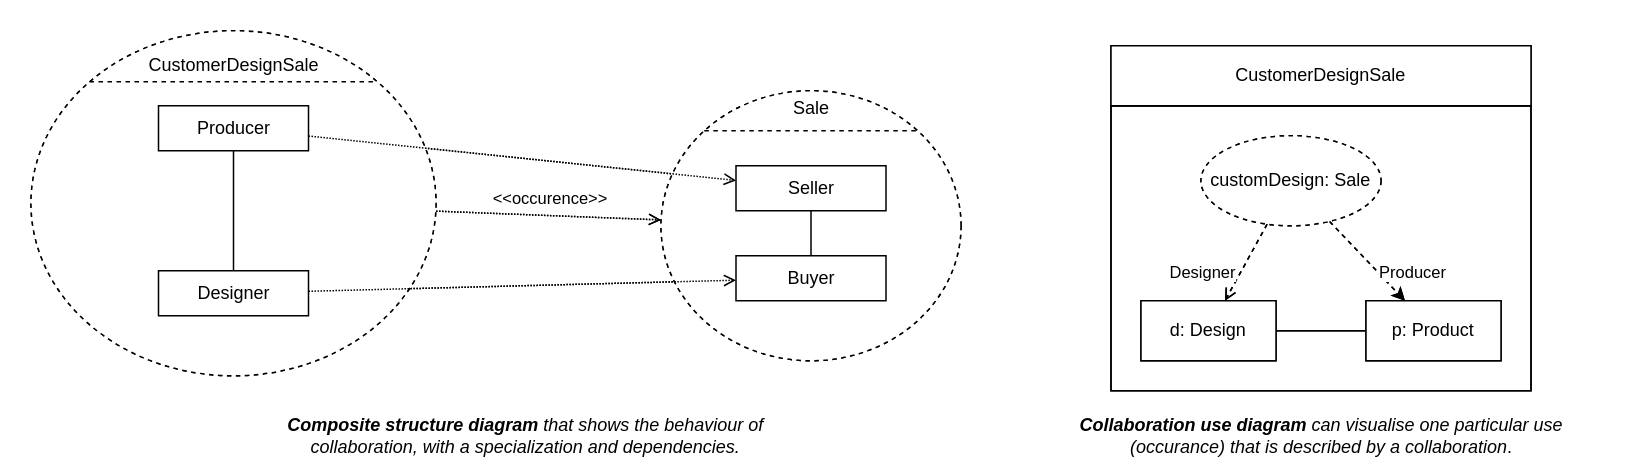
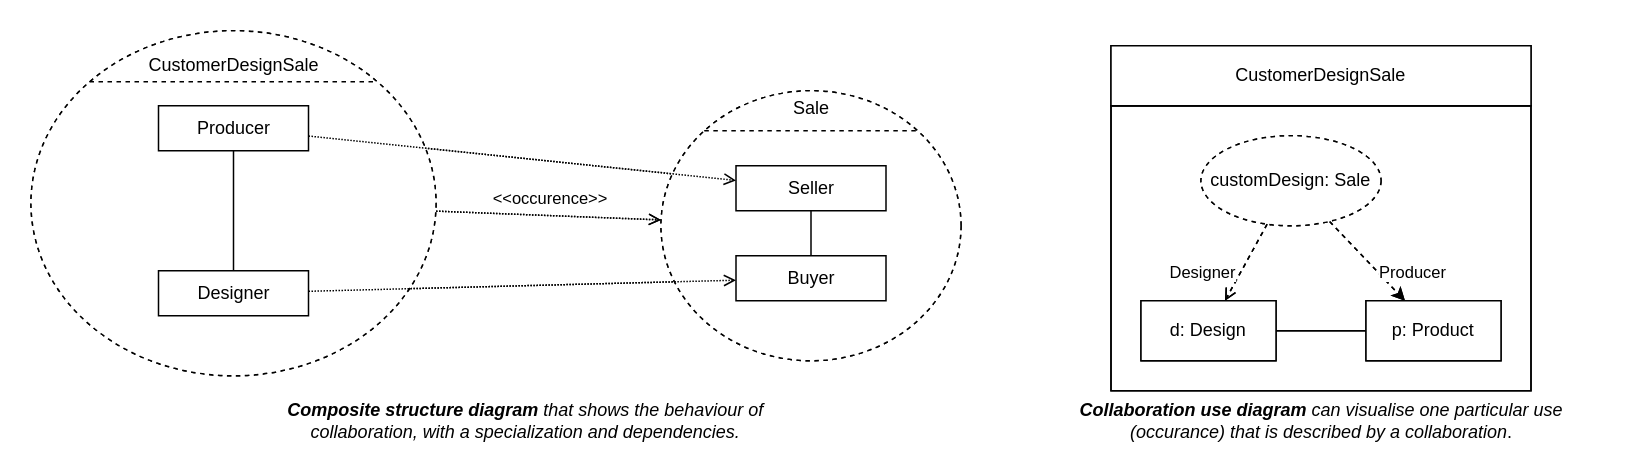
node "Composite structure diagram that shows the behaviour of collaboration, with a specialization and dependencies.": moved (526, 436) -> (526, 421)
node "Collaboration use diagram can visualise one particular use (occurance) that is described by a collaboration.": moved (1321, 436) -> (1321, 421)
